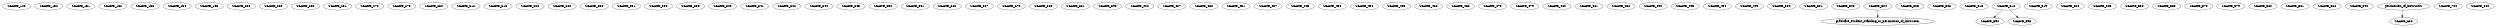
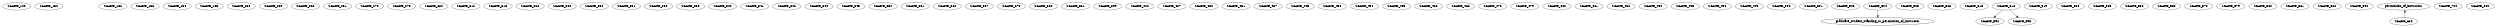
node "SCAND_151": removed
edge "permission_of_instructor" -> "SCAND_600": reversed
